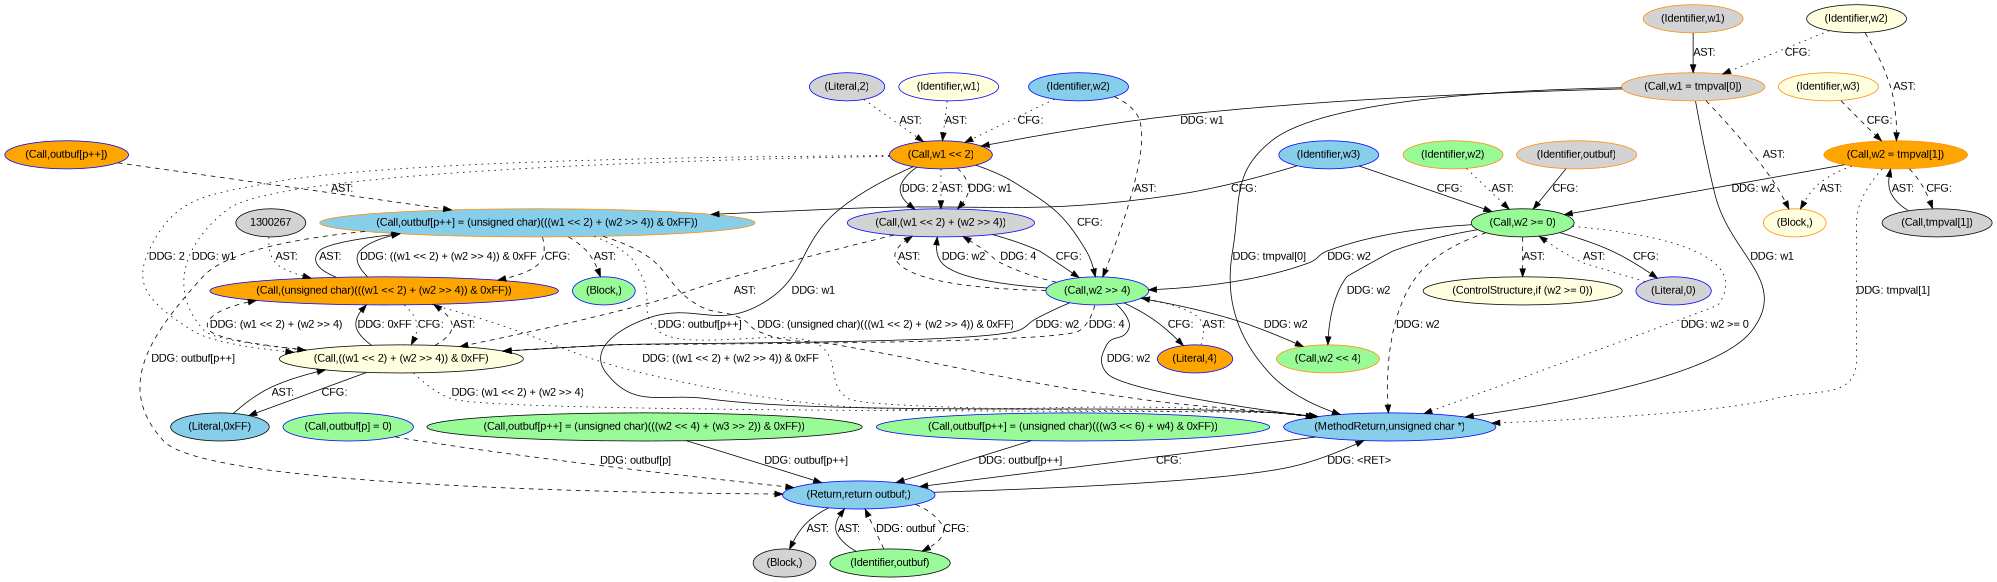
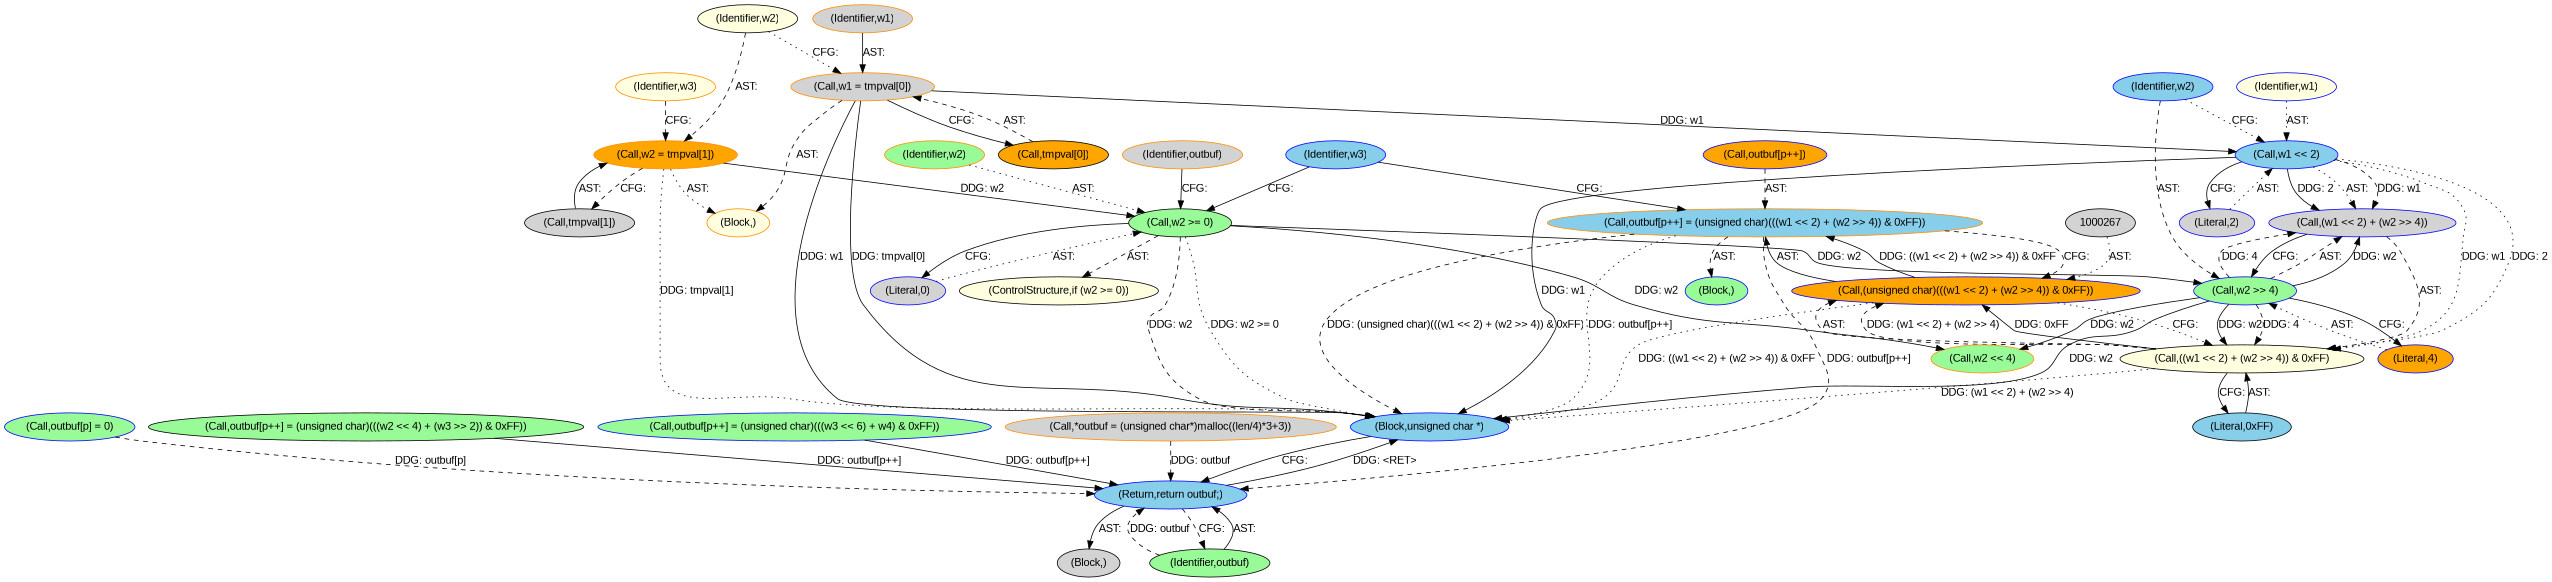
node "(Call,w1 << 2)": fillcolor orange -> skyblue
node "(Call,tmpval[0])": added
edge "(Call,w1 << 2)" -> "(Call,w2 >> 4)": now "(Call,w1 << 2)" -> "(Literal,2)"
node "1300267": label "1300267" -> "1000267"
node "(Call,*outbuf = (unsigned char*)malloc((len/4)*3+3))": added
node "(MethodReturn,unsigned char *)": label "(MethodReturn,unsigned char *)" -> "(Block,unsigned char *)"
